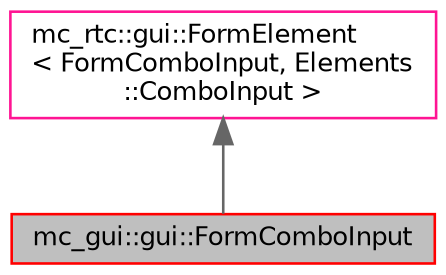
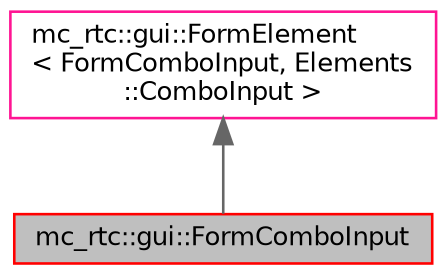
node "mc_gui::gui::FormComboInput": label "mc_gui::gui::FormComboInput" -> "mc_rtc::gui::FormComboInput"
